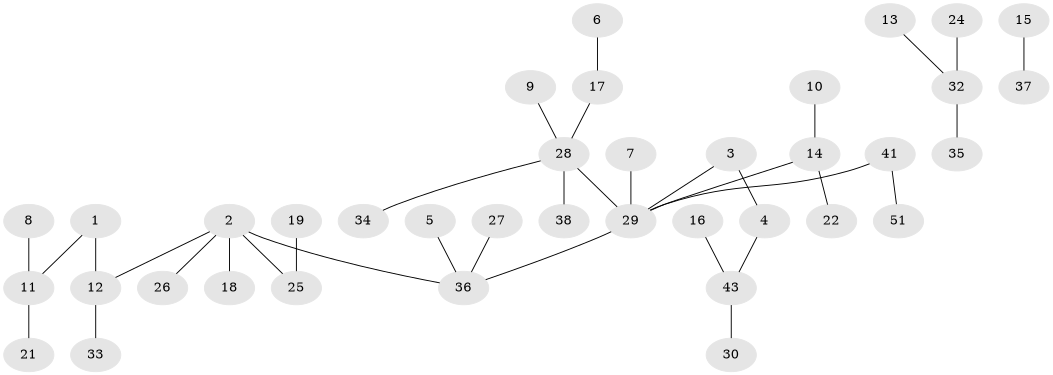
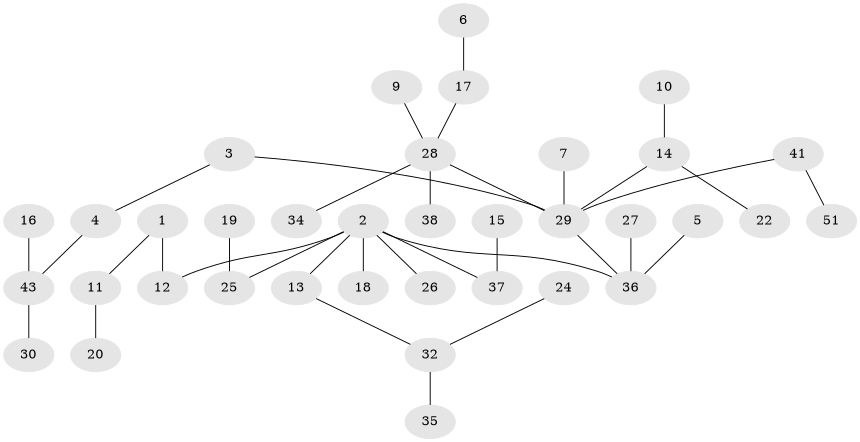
node "8": removed
edge "2" -- "13": added
edge "2" -- "37": added
node "21": label "21" -> "20"
node "33": removed
